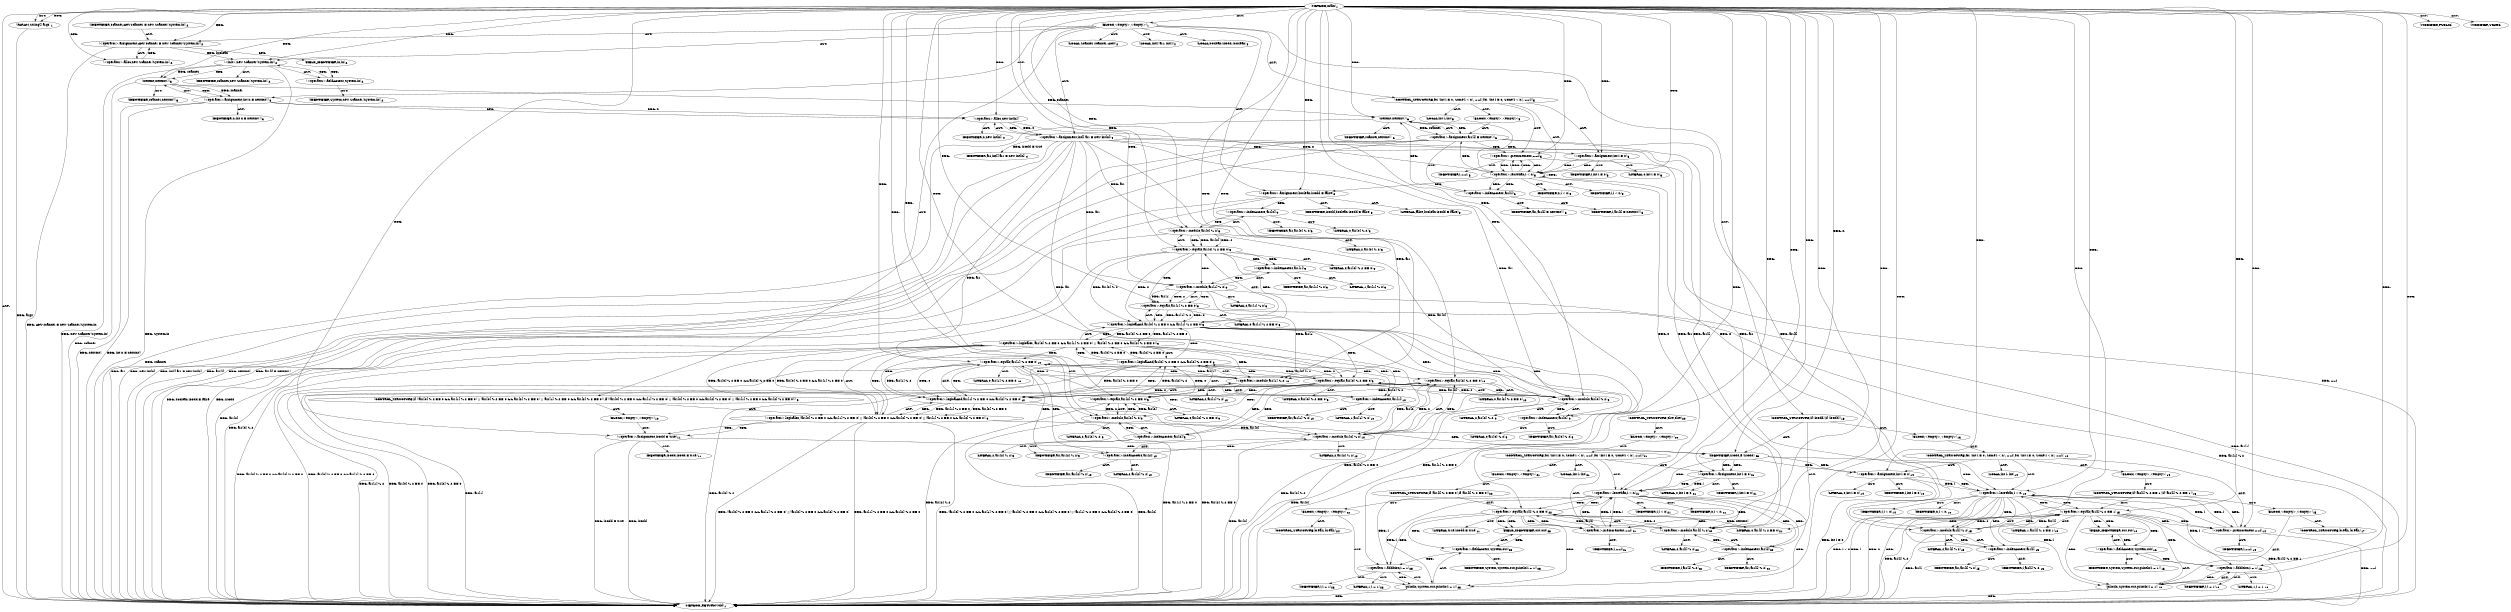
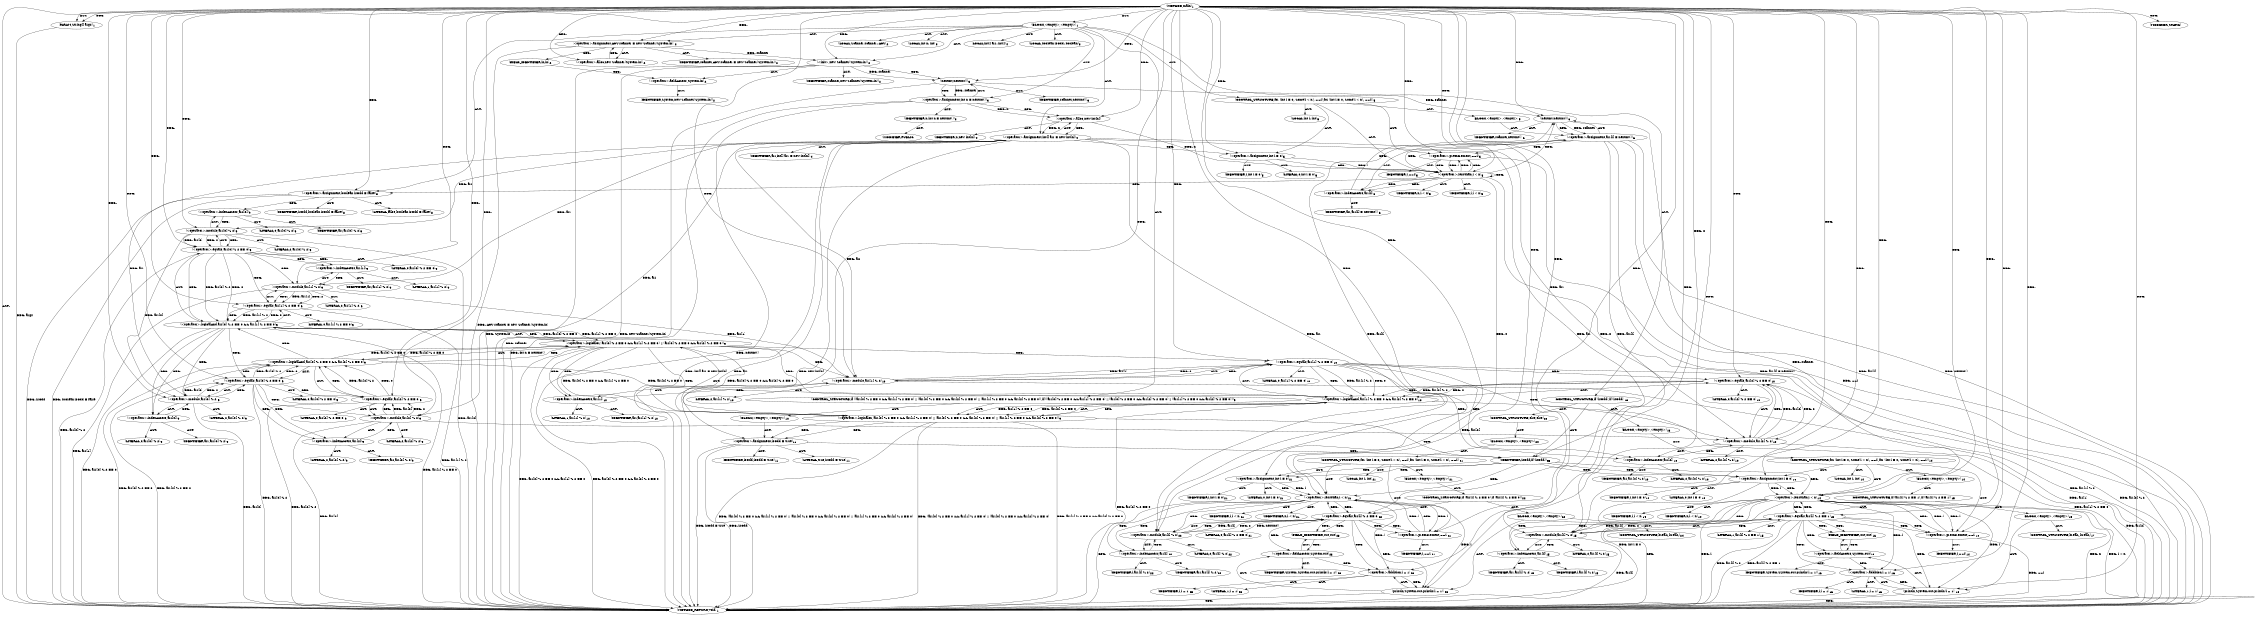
edge "(METHOD,main)" -> "(MODIFIER,PUBLIC)": now "(IDENTIFIER,n,int n = nextInt())" -> "(MODIFIER,PUBLIC)"
edge "(METHOD,main)" -> "(MODIFIER,STATIC)": label "AST: " -> "CDG: "
edge "(IDENTIFIER,scanner,ANY scanner = new Scanner(System.in))" -> "(<operator>.assignment,ANY scanner = new Scanner(System.in))": reversed
node "(LOCAL,int n: int)": added
edge "(<operator>.assignment,ANY scanner = new Scanner(System.in))" -> "(<init>,new Scanner(System.in))": label "DDG: boolean" -> "DDG: scanner"
edge "(<operator>.fieldAccess,System.in)" -> "(<init>,new Scanner(System.in))": removed, label "CFG:"
edge "(<operator>.assignment,int[] arr = new int[n])" -> "(IDENTIFIER,arr,int[] arr = new int[n])": label "DDG: isOdd = true" -> "AST: "
node "(IDENTIFIER,i,arr[i] = nextInt())": removed
edge "(CONTROL_STRUCTURE,if (isOdd),if (isOdd))" -> "(LITERAL,0,arr[i] % 2 == 0)": now "(CONTROL_STRUCTURE,if (isOdd),if (isOdd))" -> "(CONTROL_STRUCTURE,else,else)"
edge "(<operator>.equals,arr[i] % 2 == 0)" -> "(LITERAL,true,isOdd = true)": now "(<operator>.assignment,isOdd = true)" -> "(LITERAL,true,isOdd = true)"
